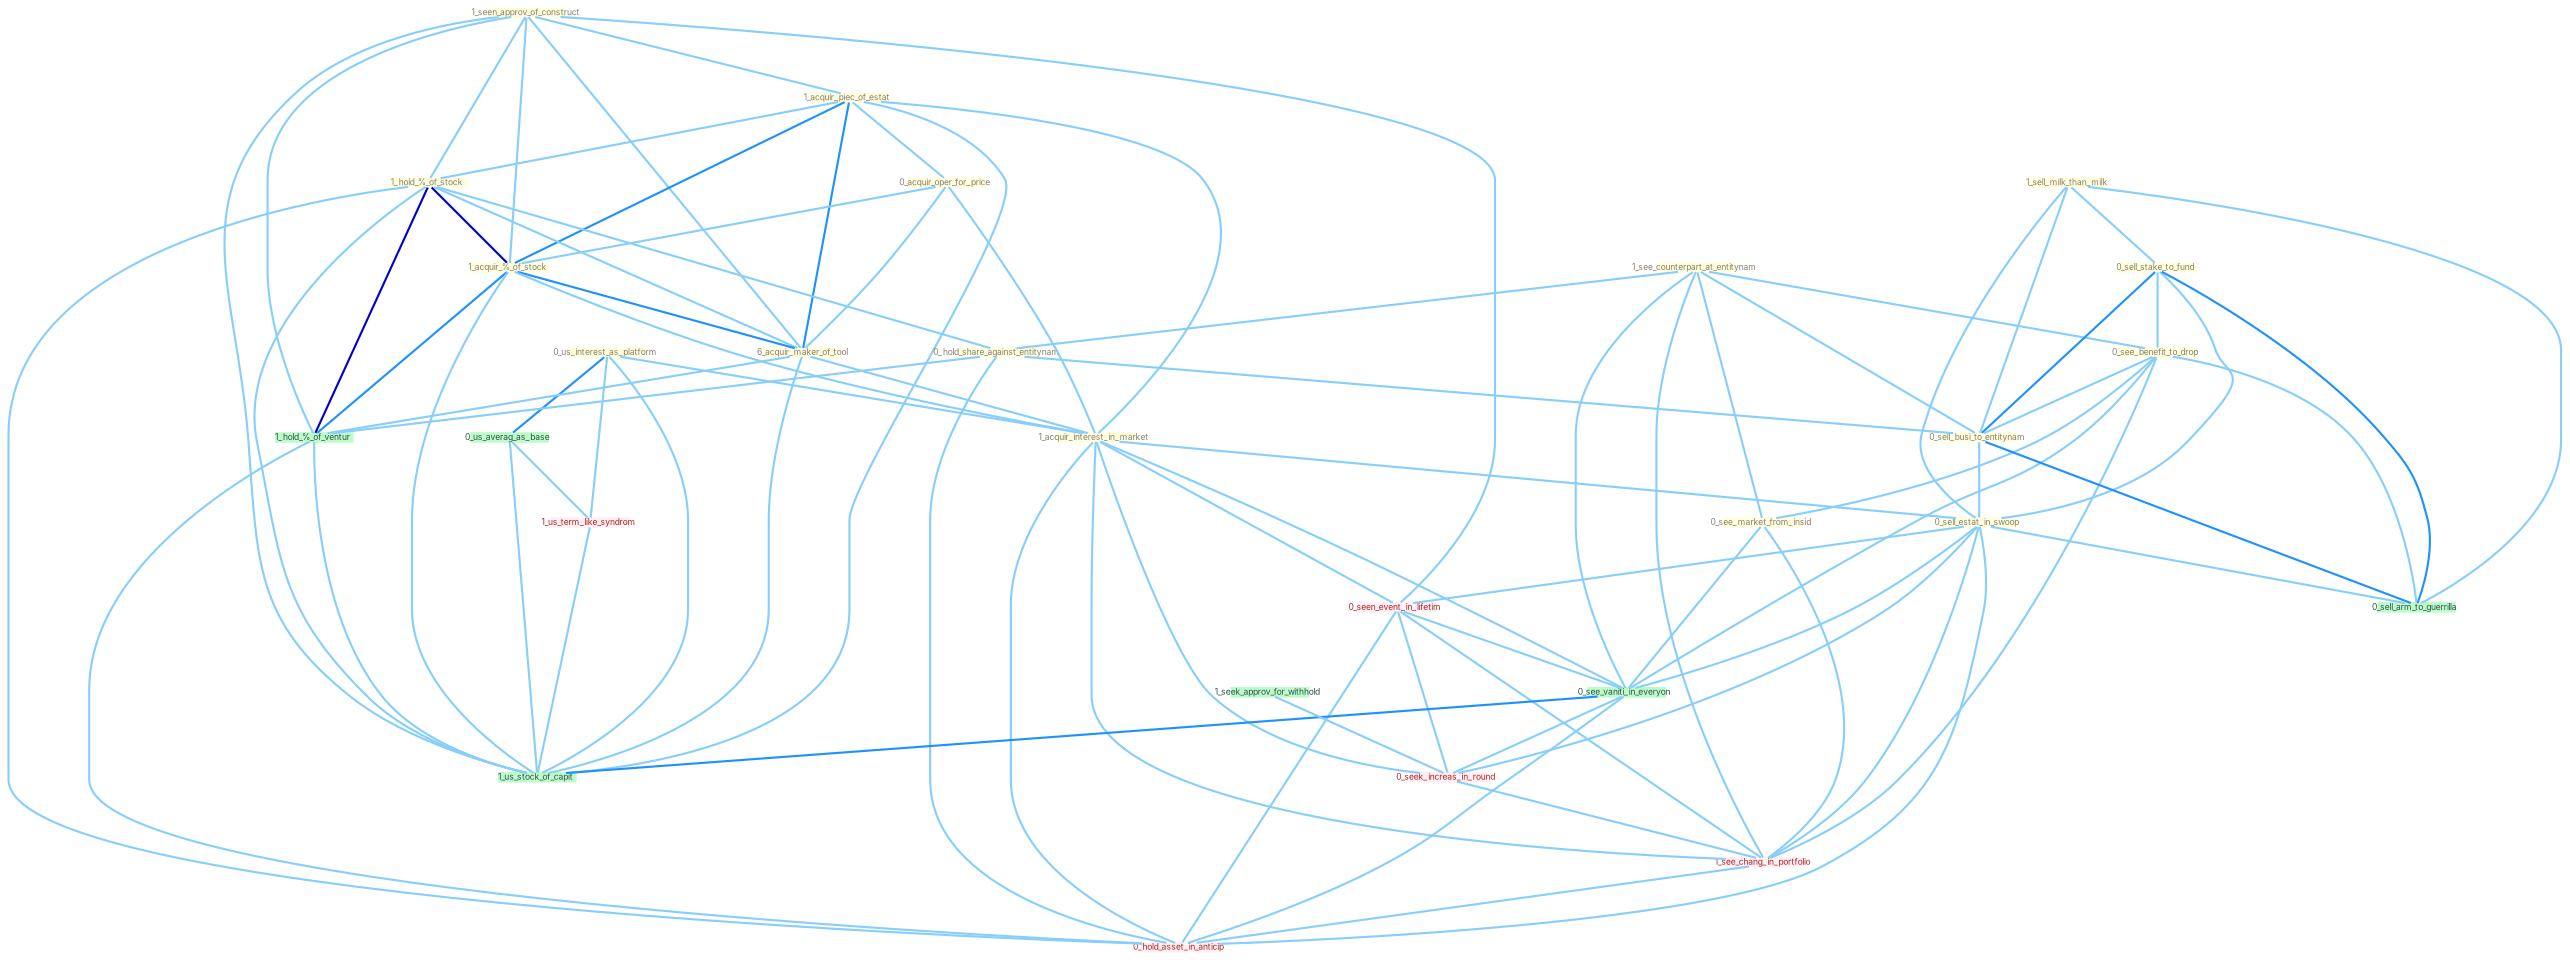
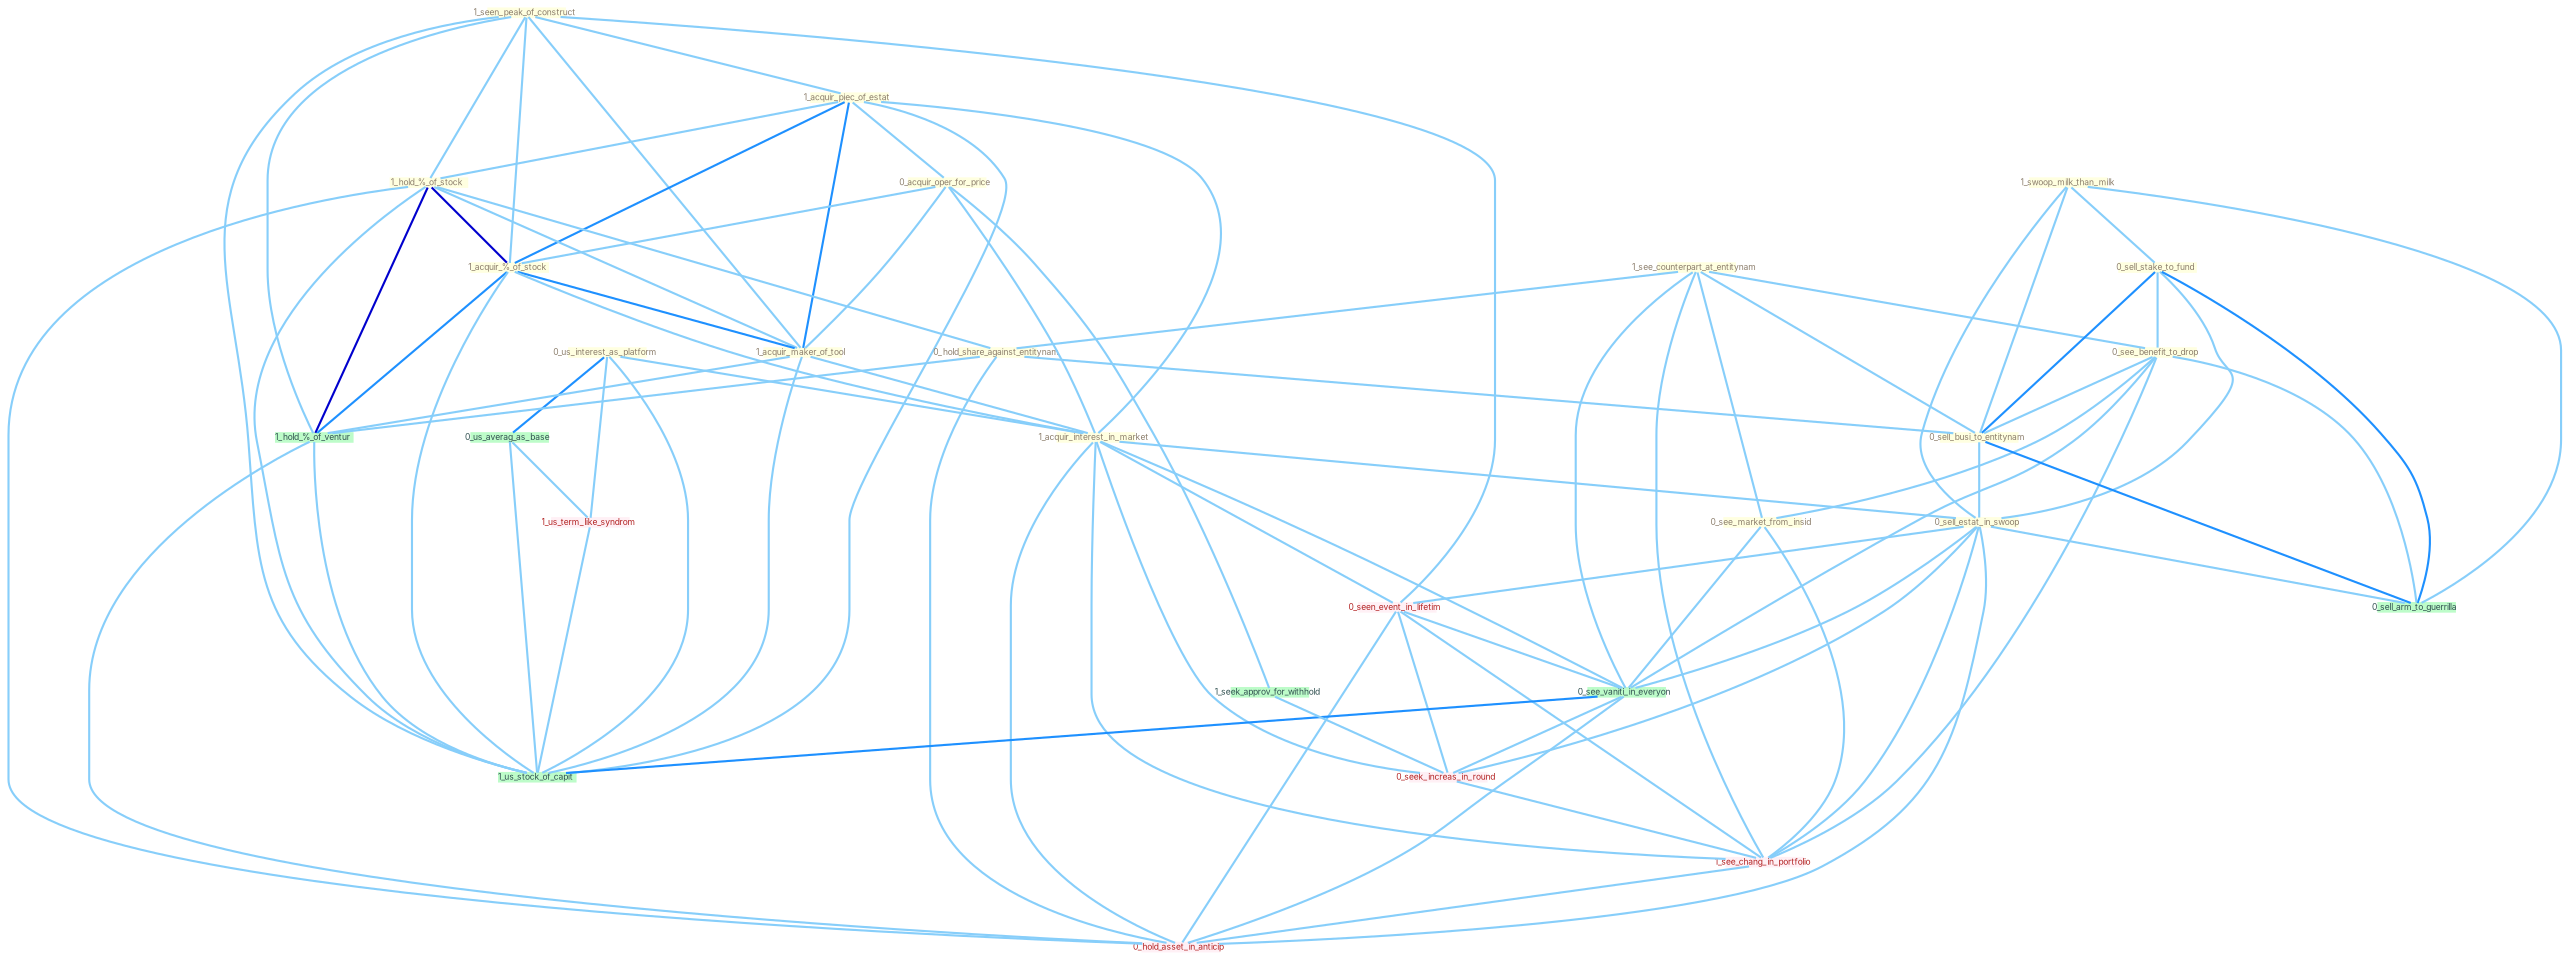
node "1_seen_approv_of_construct": label "1_seen_approv_of_construct" -> "1_seen_peak_of_construct"
node "1_sell_milk_than_milk": label "1_sell_milk_than_milk" -> "1_swoop_milk_than_milk"
node "6_acquir_maker_of_tool": label "6_acquir_maker_of_tool" -> "1_acquir_maker_of_tool"
edge "0_acquir_oper_for_price" -- "1_seek_approv_for_withhold": added
